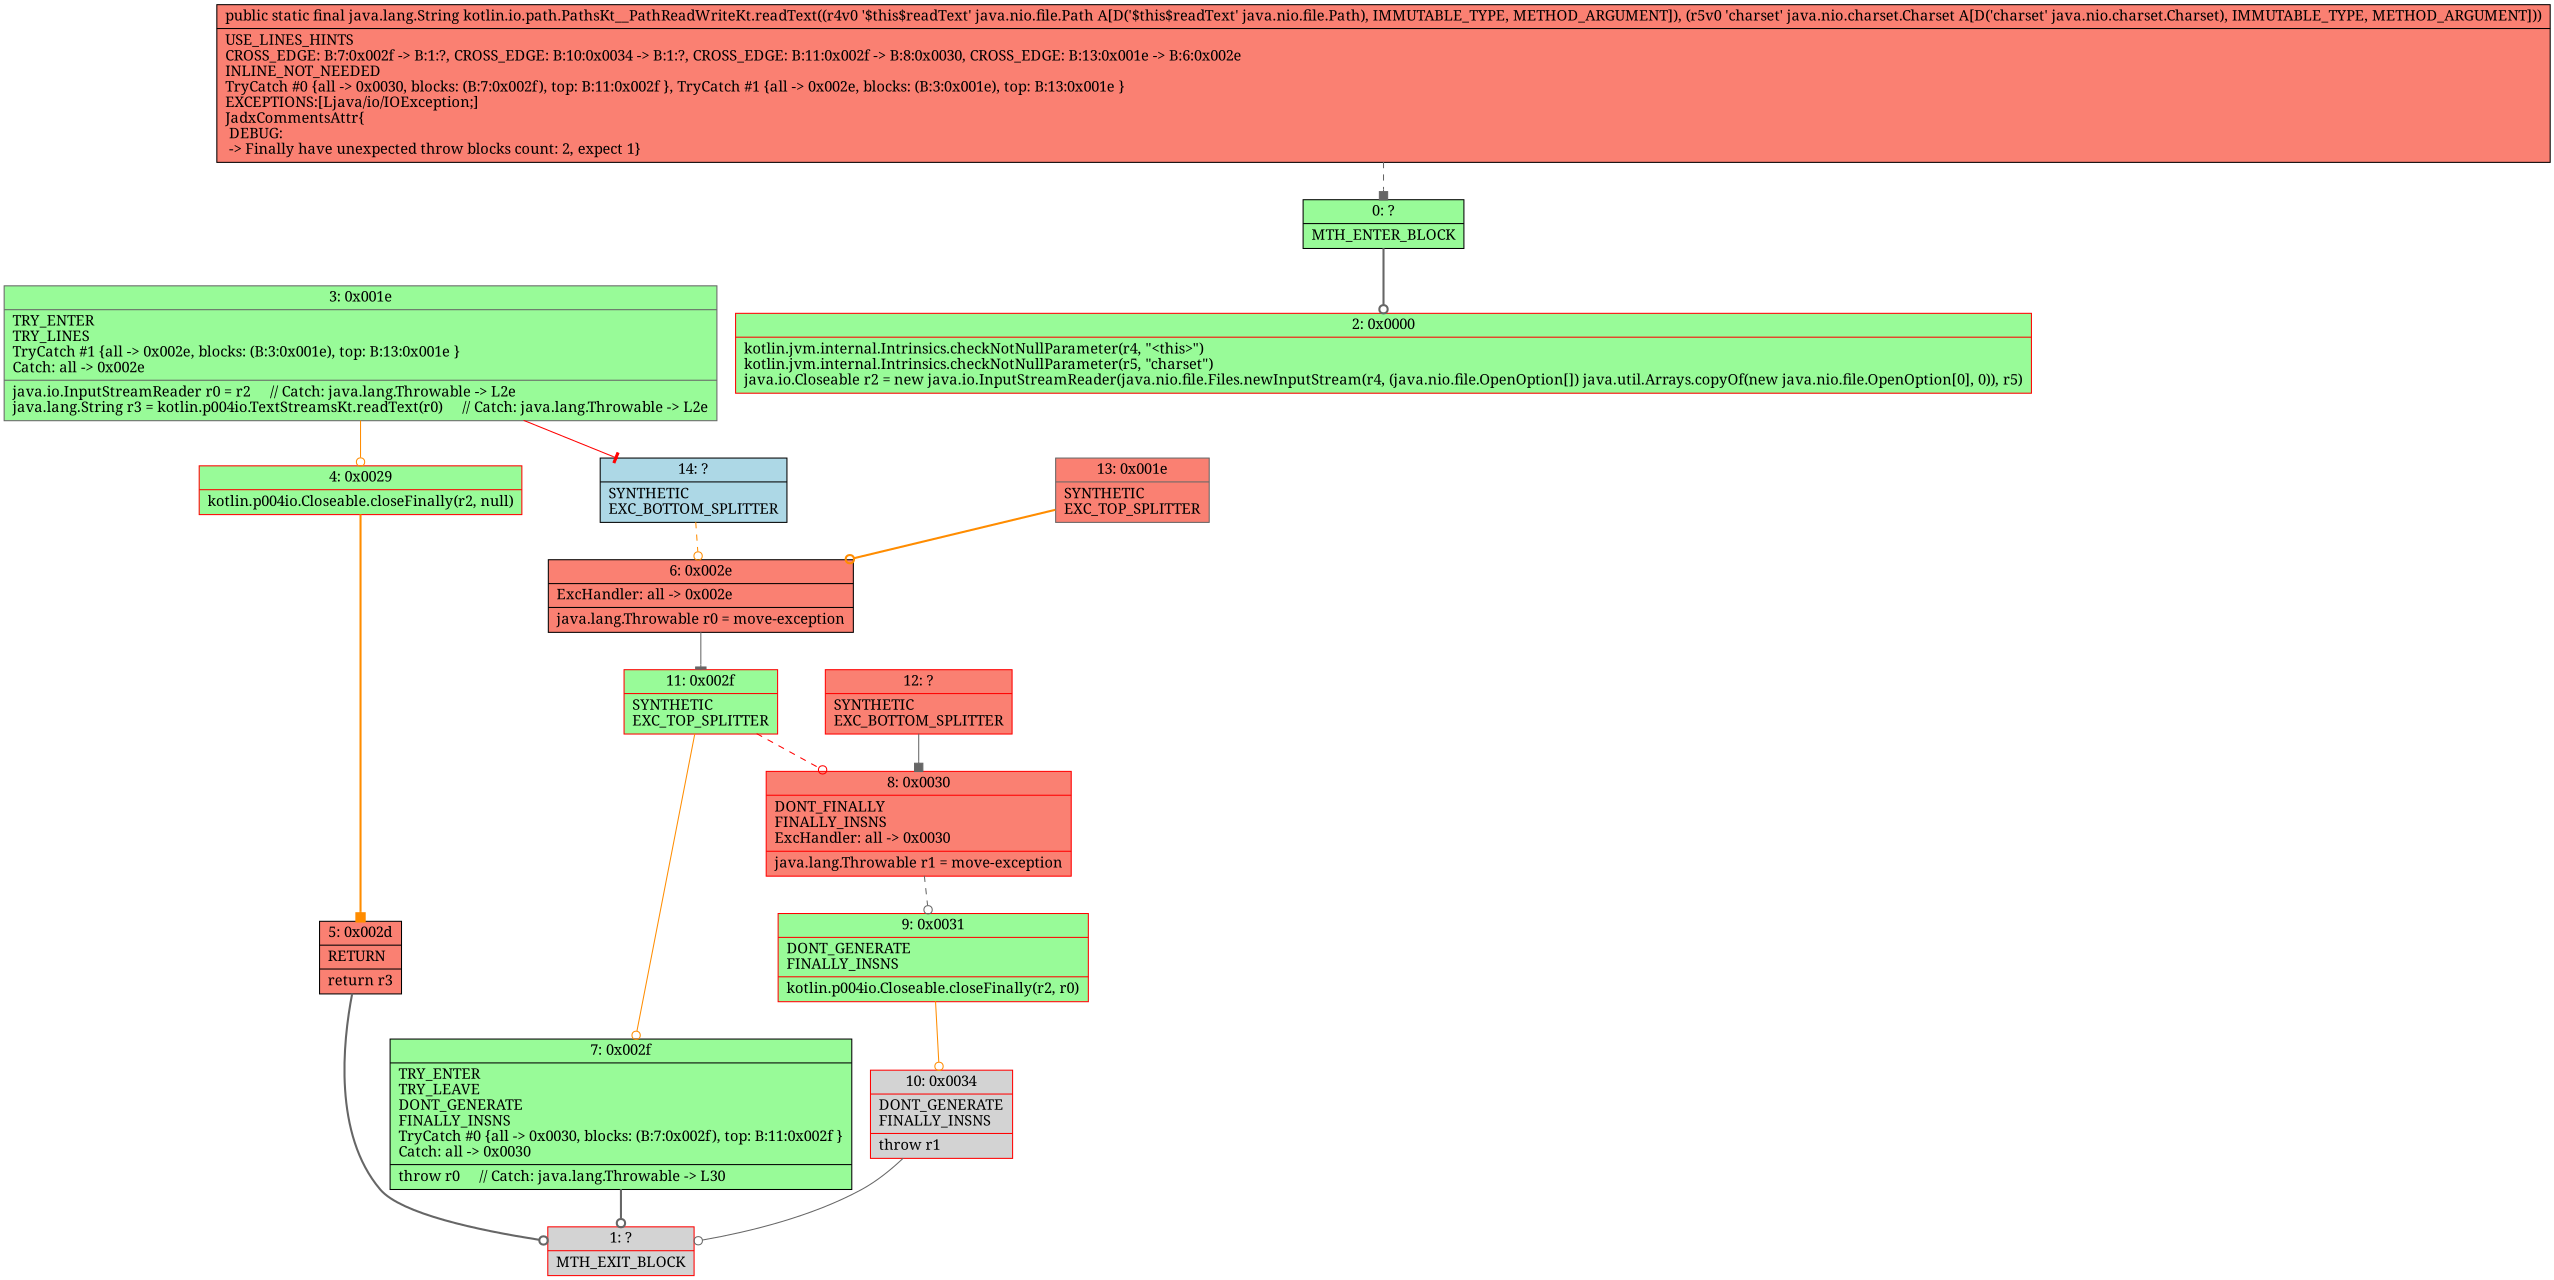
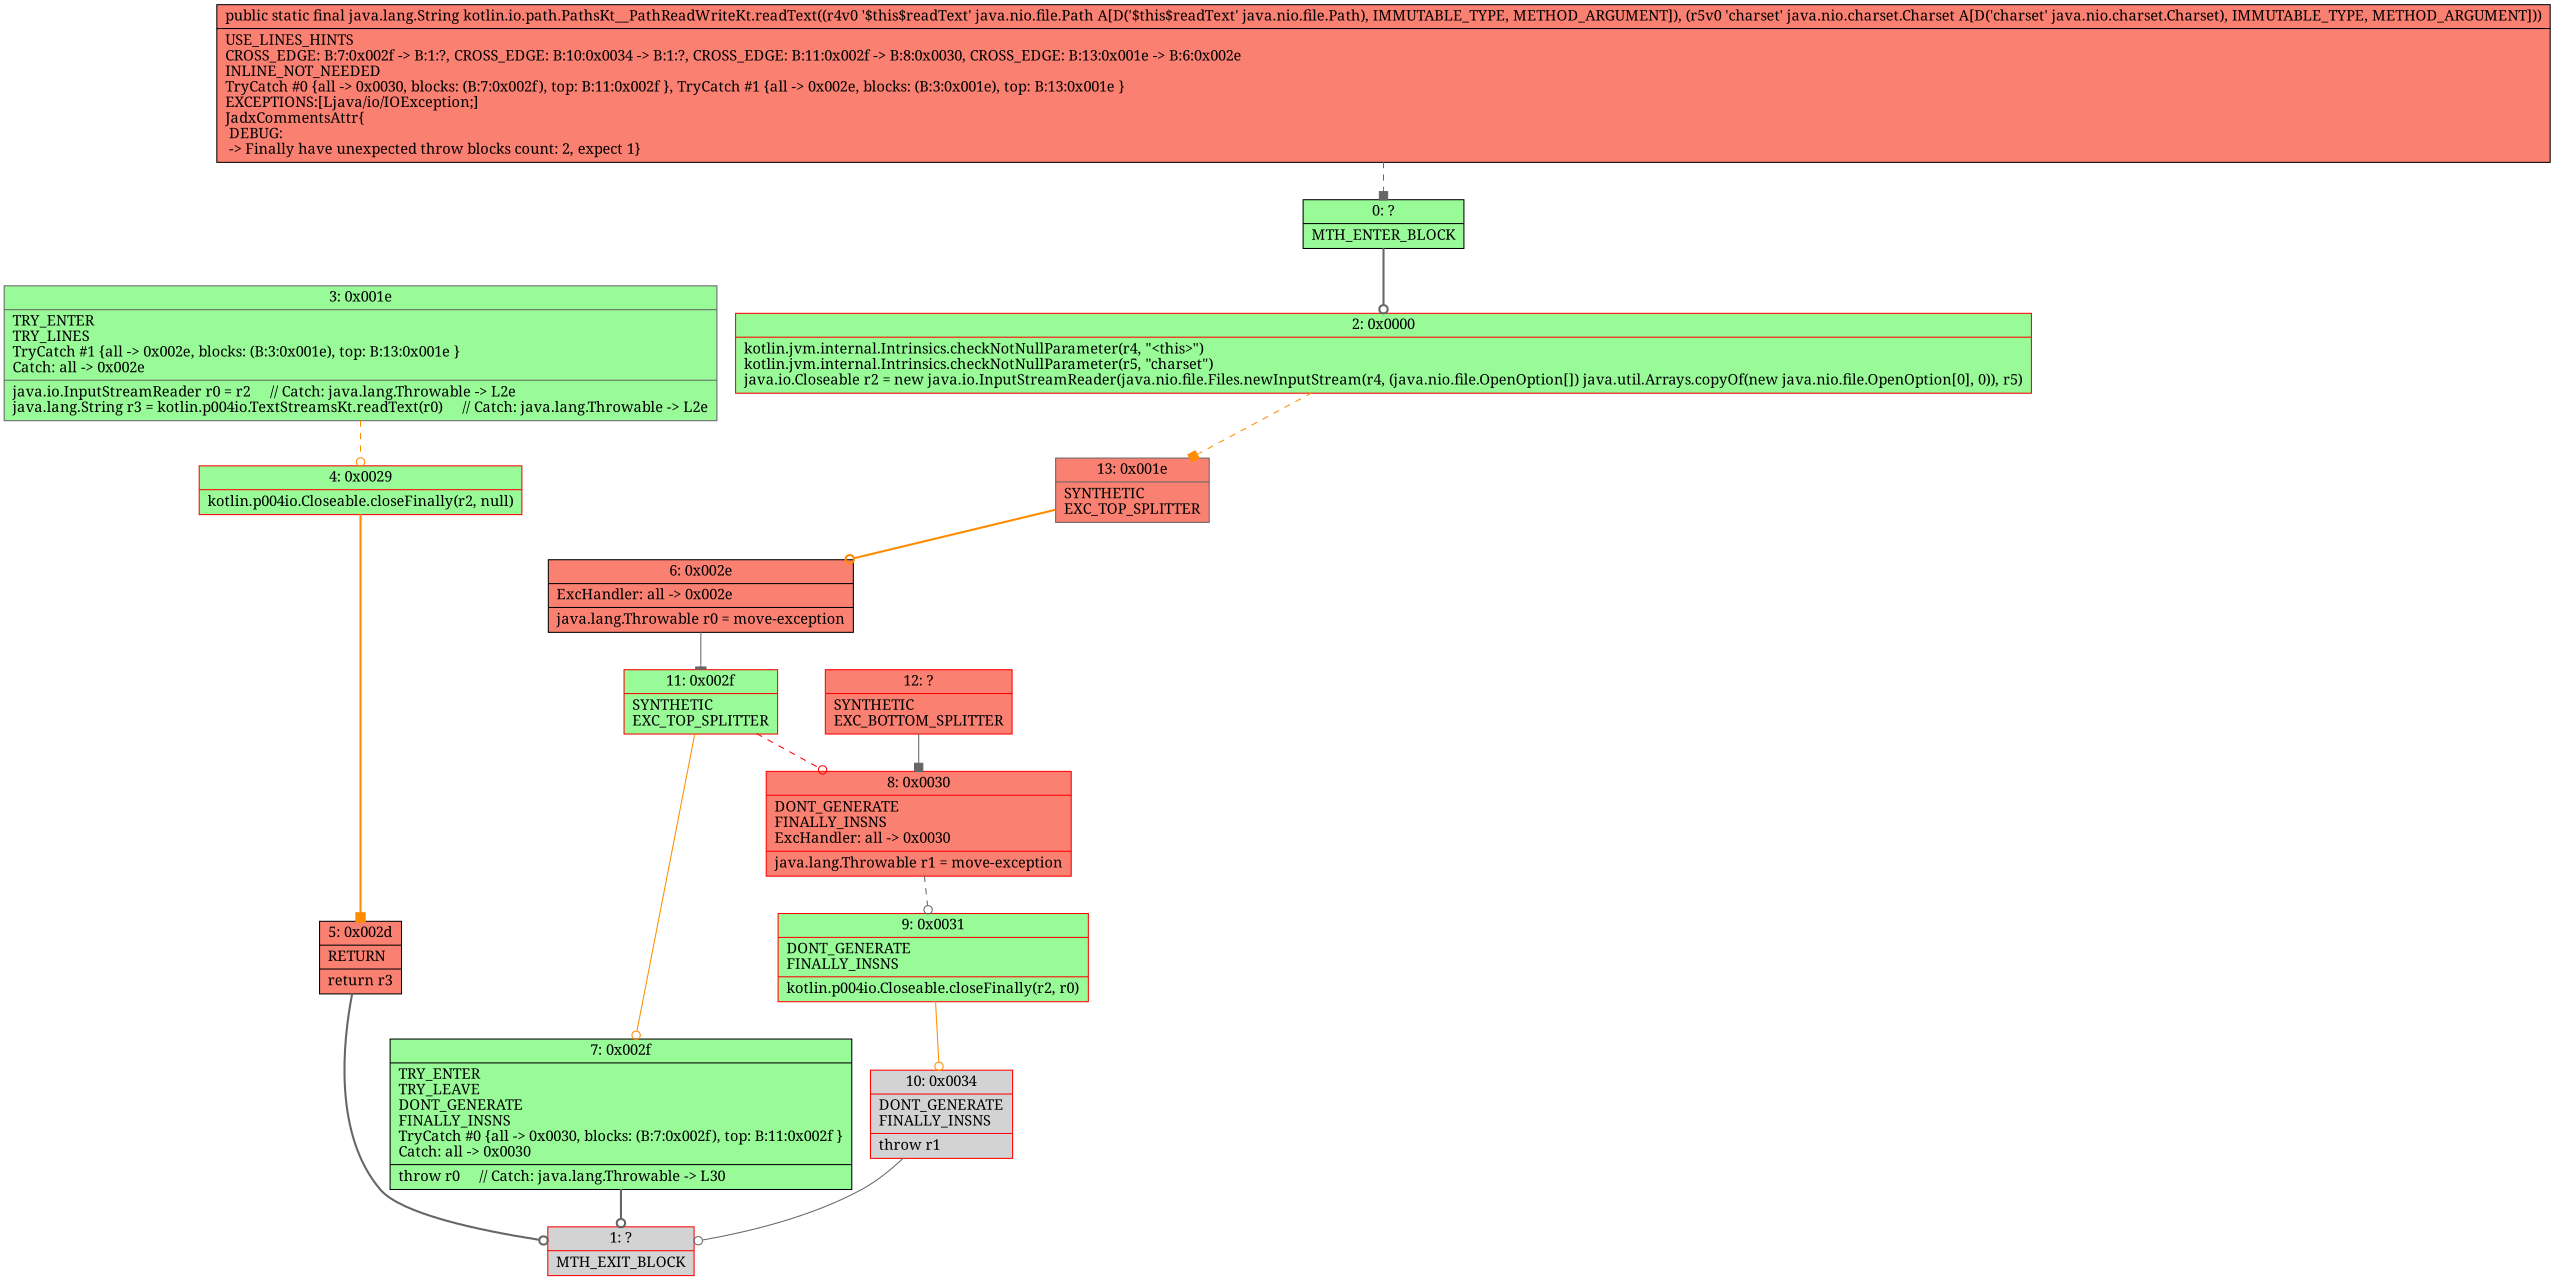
edge "2: 0x0000" -> "13: 0x001e": added
edge "3: 0x001e" -> "4: 0x0029": style solid -> dashed
node "14: ?": removed
node "8: 0x0030": text "DONT_FINALLY" -> "DONT_GENERATE"
